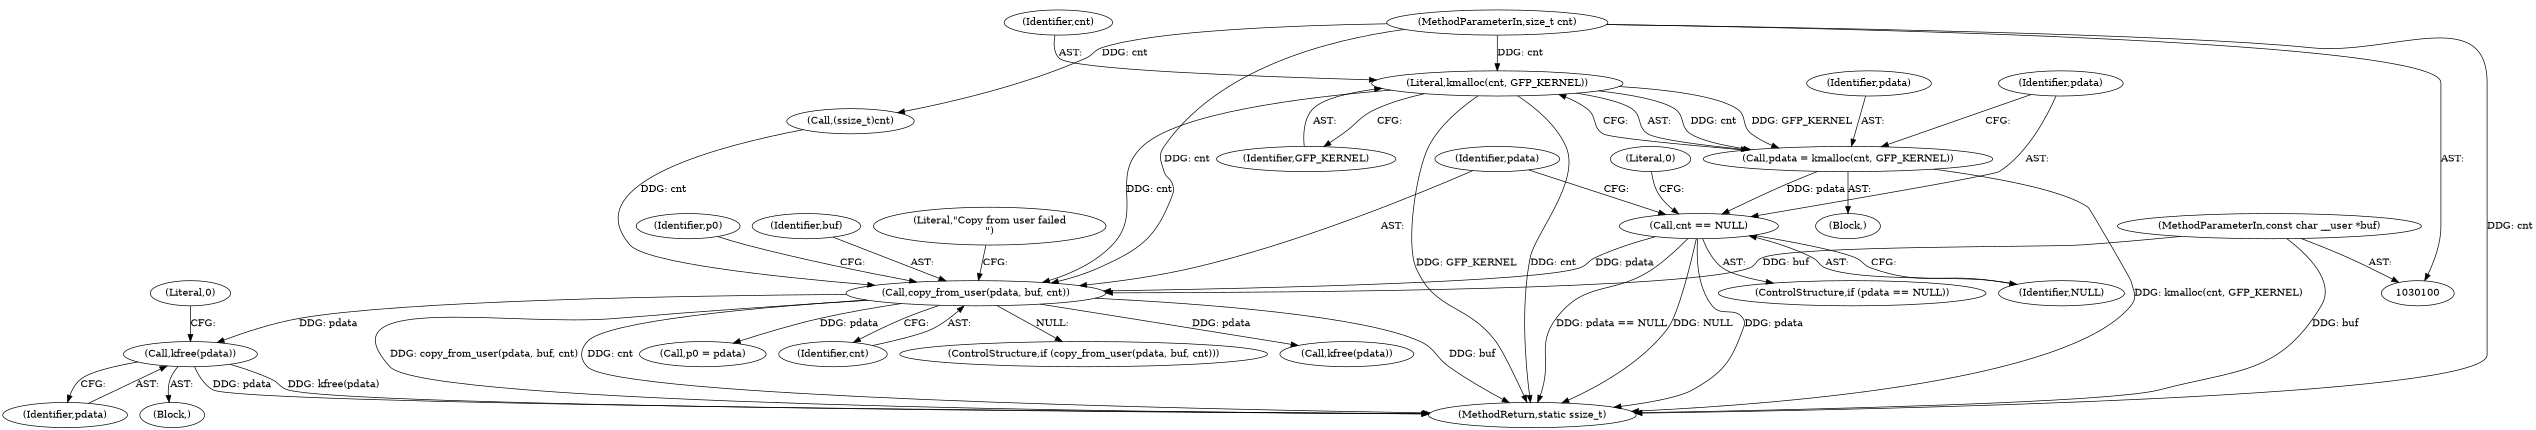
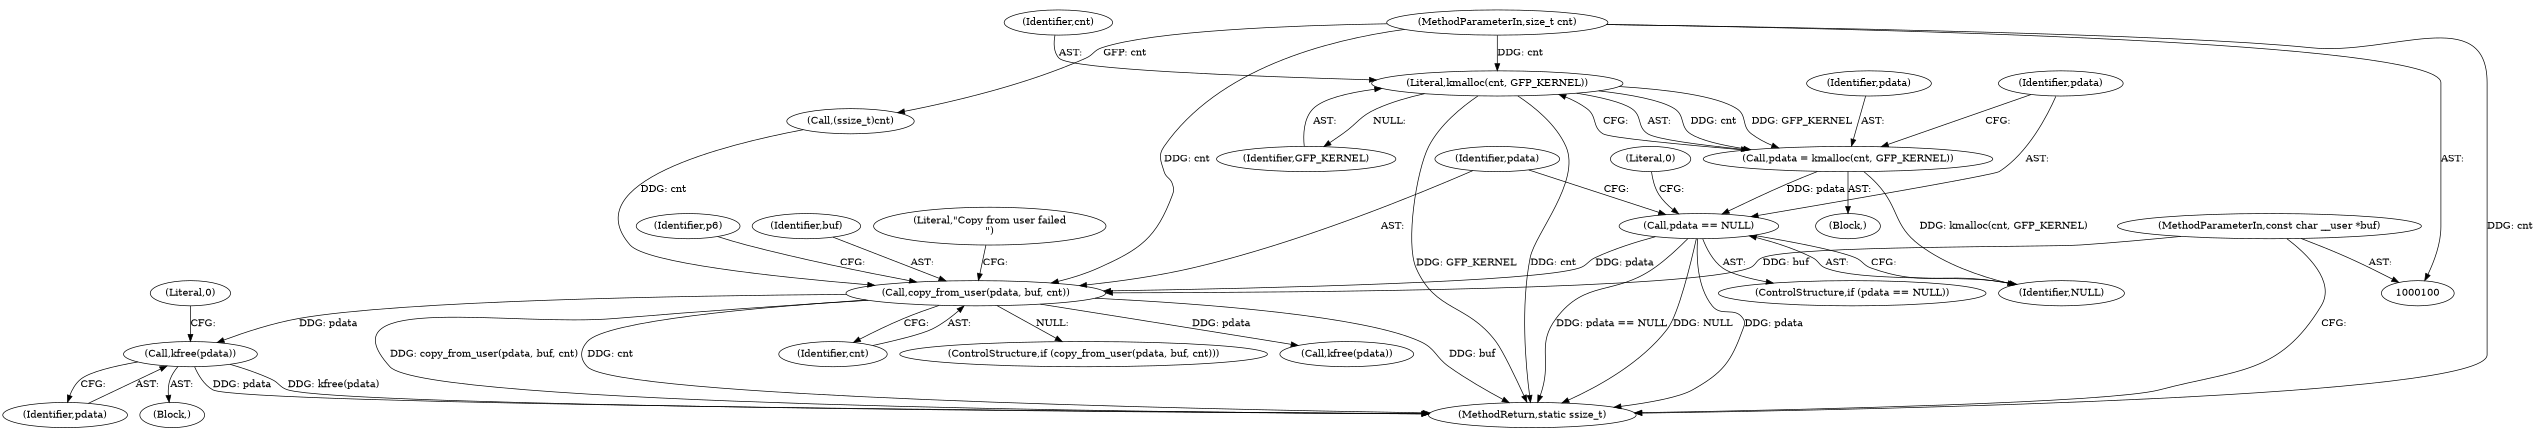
edge "(MethodParameterIn,size_t cnt)" -> "(Call,(ssize_t)cnt)": label "DDG: cnt" -> "GFP: cnt"
edge "(Literal,kmalloc(cnt, GFP_KERNEL))" -> "(Identifier,GFP_KERNEL)": label "CFG: " -> "NULL: "
edge "(Literal,kmalloc(cnt, GFP_KERNEL))" -> "(Call,copy_from_user(pdata, buf, cnt))": removed, label "DDG: cnt"
node "(Identifier,p0)": label "(Identifier,p0)" -> "(Identifier,p6)"
node "(Call,cnt == NULL)": label "(Call,cnt == NULL)" -> "(Call,pdata == NULL)"
node "1030100": label "1030100" -> "1000100"
edge "(MethodParameterIn,const char __user *buf)" -> "(MethodReturn,static ssize_t)": label "DDG: buf" -> "CFG: "
node "(Call,p0 = pdata)": removed
edge "(Call,pdata = kmalloc(cnt, GFP_KERNEL))" -> "(MethodReturn,static ssize_t)": now "(Call,pdata = kmalloc(cnt, GFP_KERNEL))" -> "(Identifier,NULL)"
